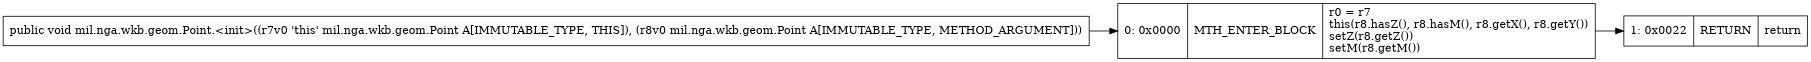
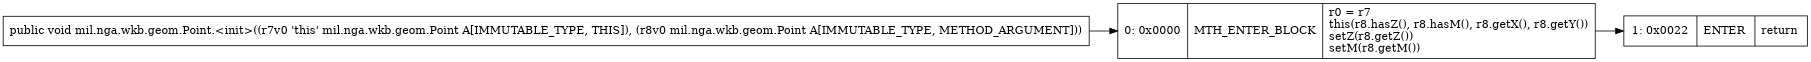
node "1: 0x0022": text "RETURN" -> "ENTER"
